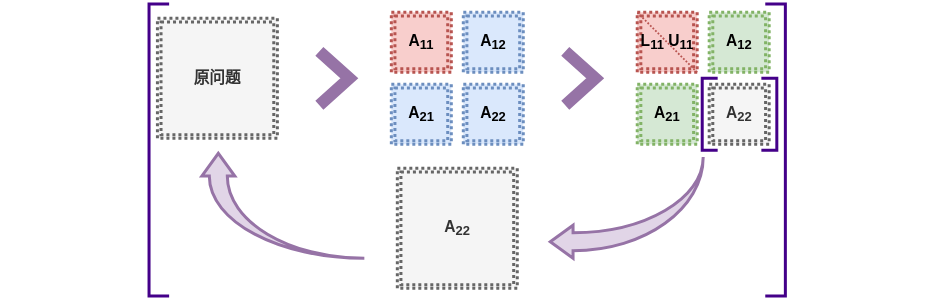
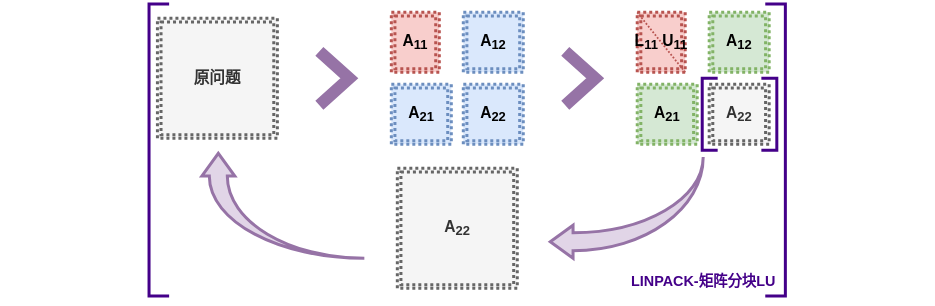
node "A11": size 60x60 -> 48x60
node "L11 U11": size 60x60 -> 48x60
node "LINPACK-矩阵分块LU": added
